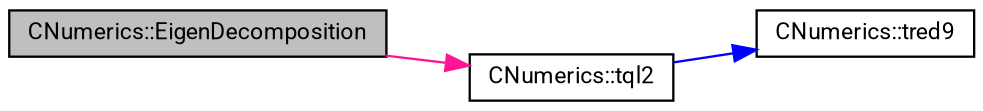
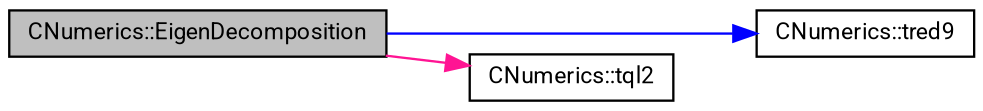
edge "CNumerics::tql2" -> "CNumerics::tred9": now "CNumerics::EigenDecomposition" -> "CNumerics::tred9"
